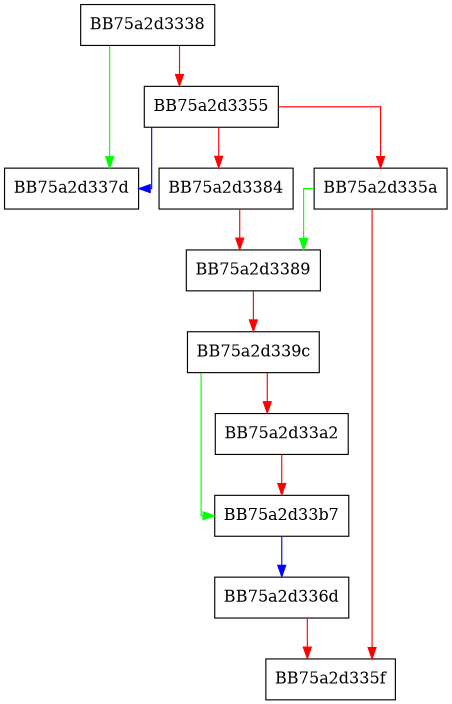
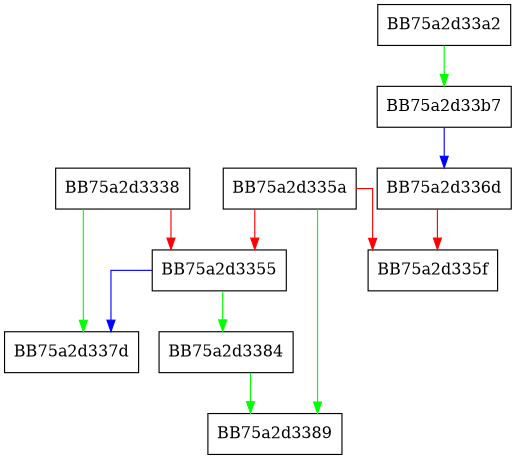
edge "BB75a2d3355" -> "BB75a2d335a": reversed
edge "BB75a2d3355" -> "BB75a2d3384": color red -> green
edge "BB75a2d3384" -> "BB75a2d3389": color red -> green
node "BB75a2d339c": removed
edge "BB75a2d33a2" -> "BB75a2d33b7": color red -> green
